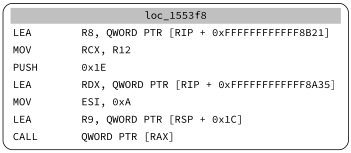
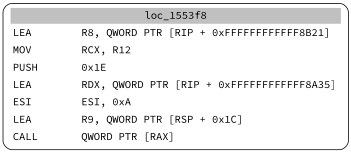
node "loc_1553f8": text "MOV        ESI, 0xA" -> "ESI        ESI, 0xA"
